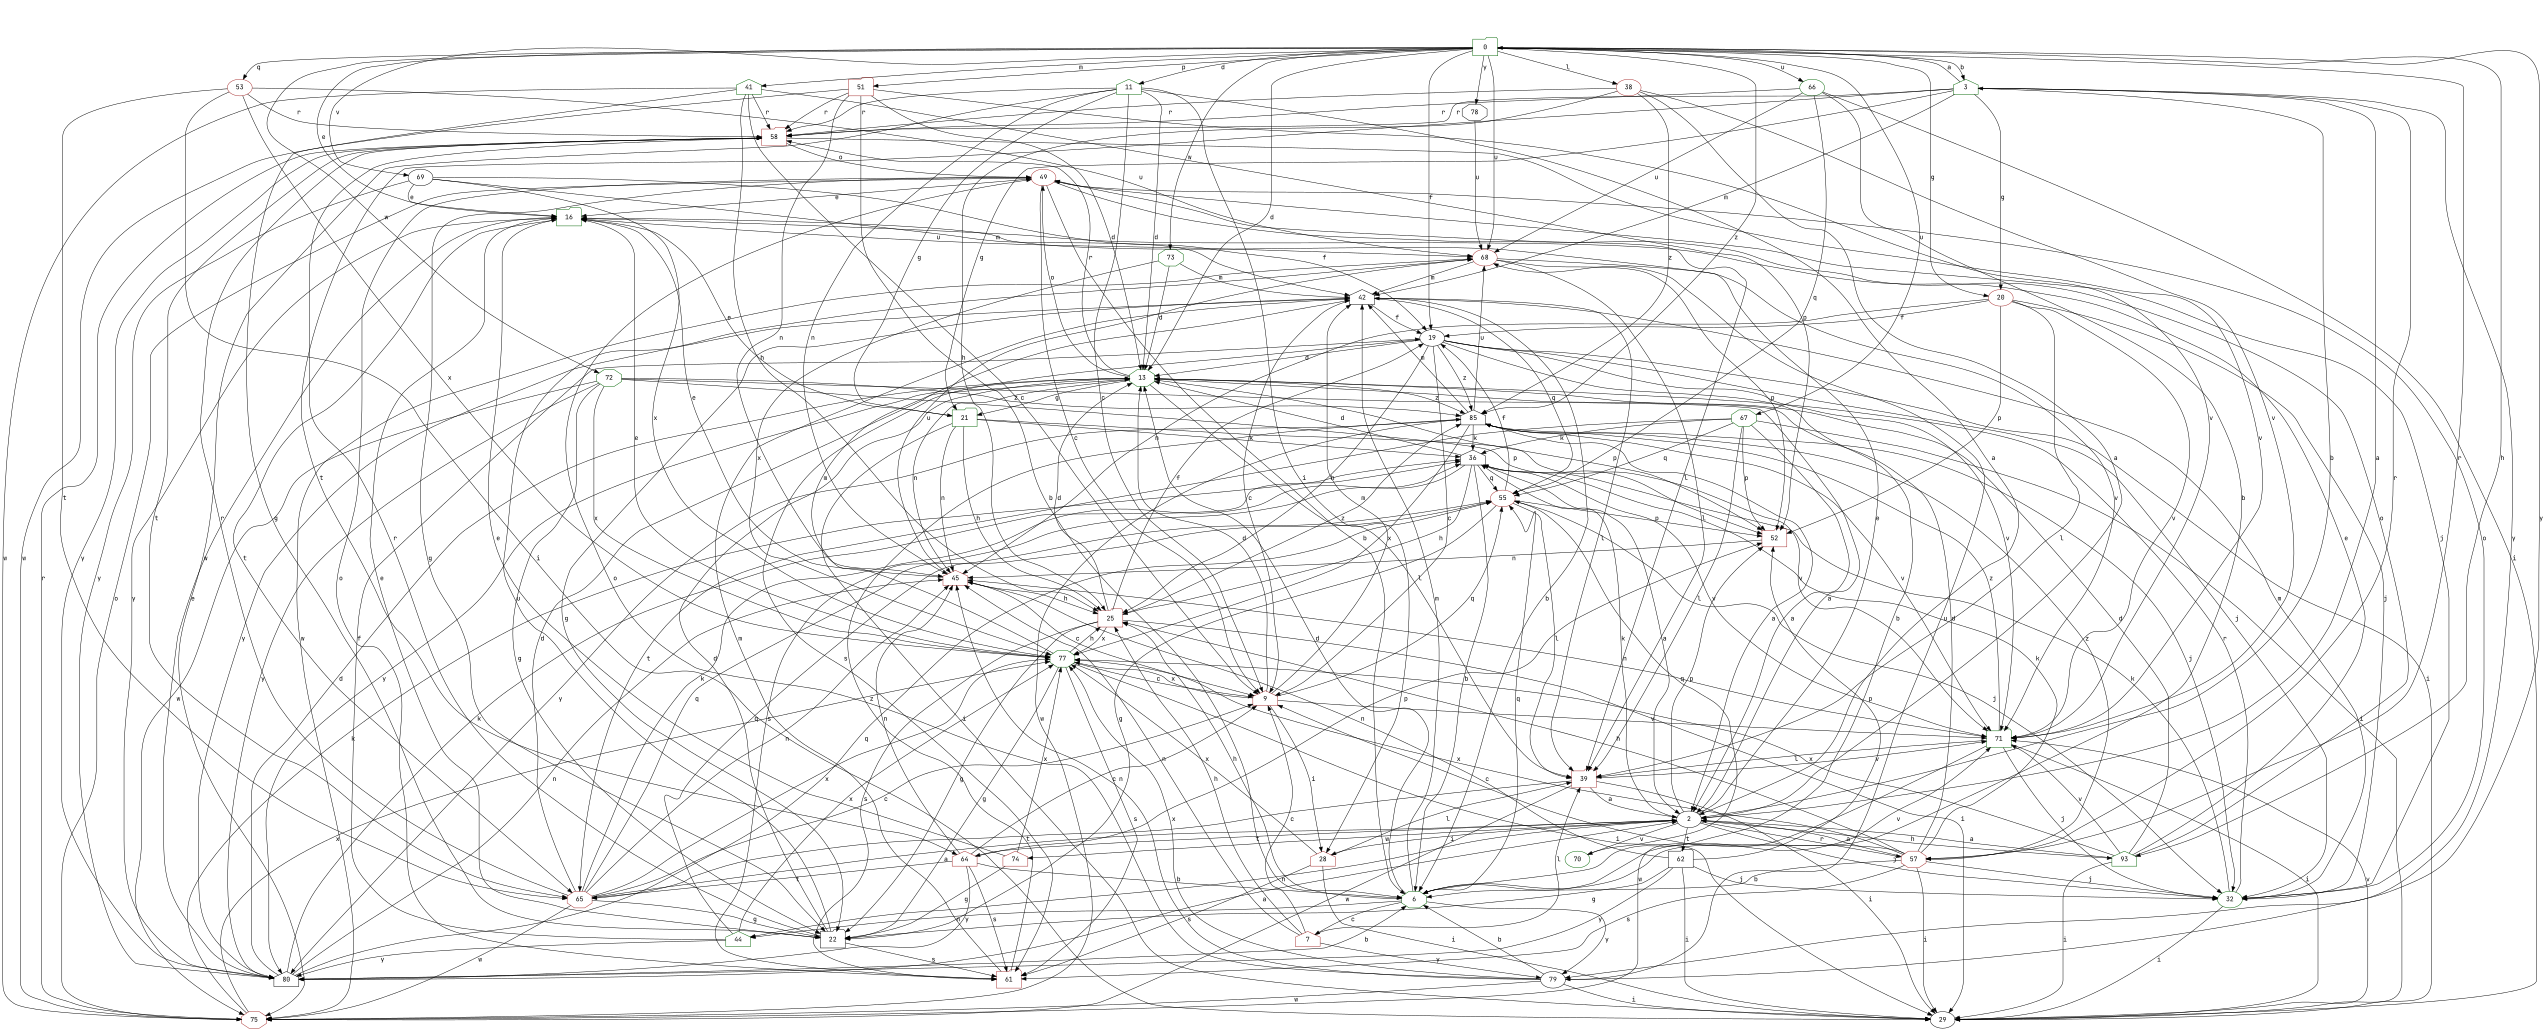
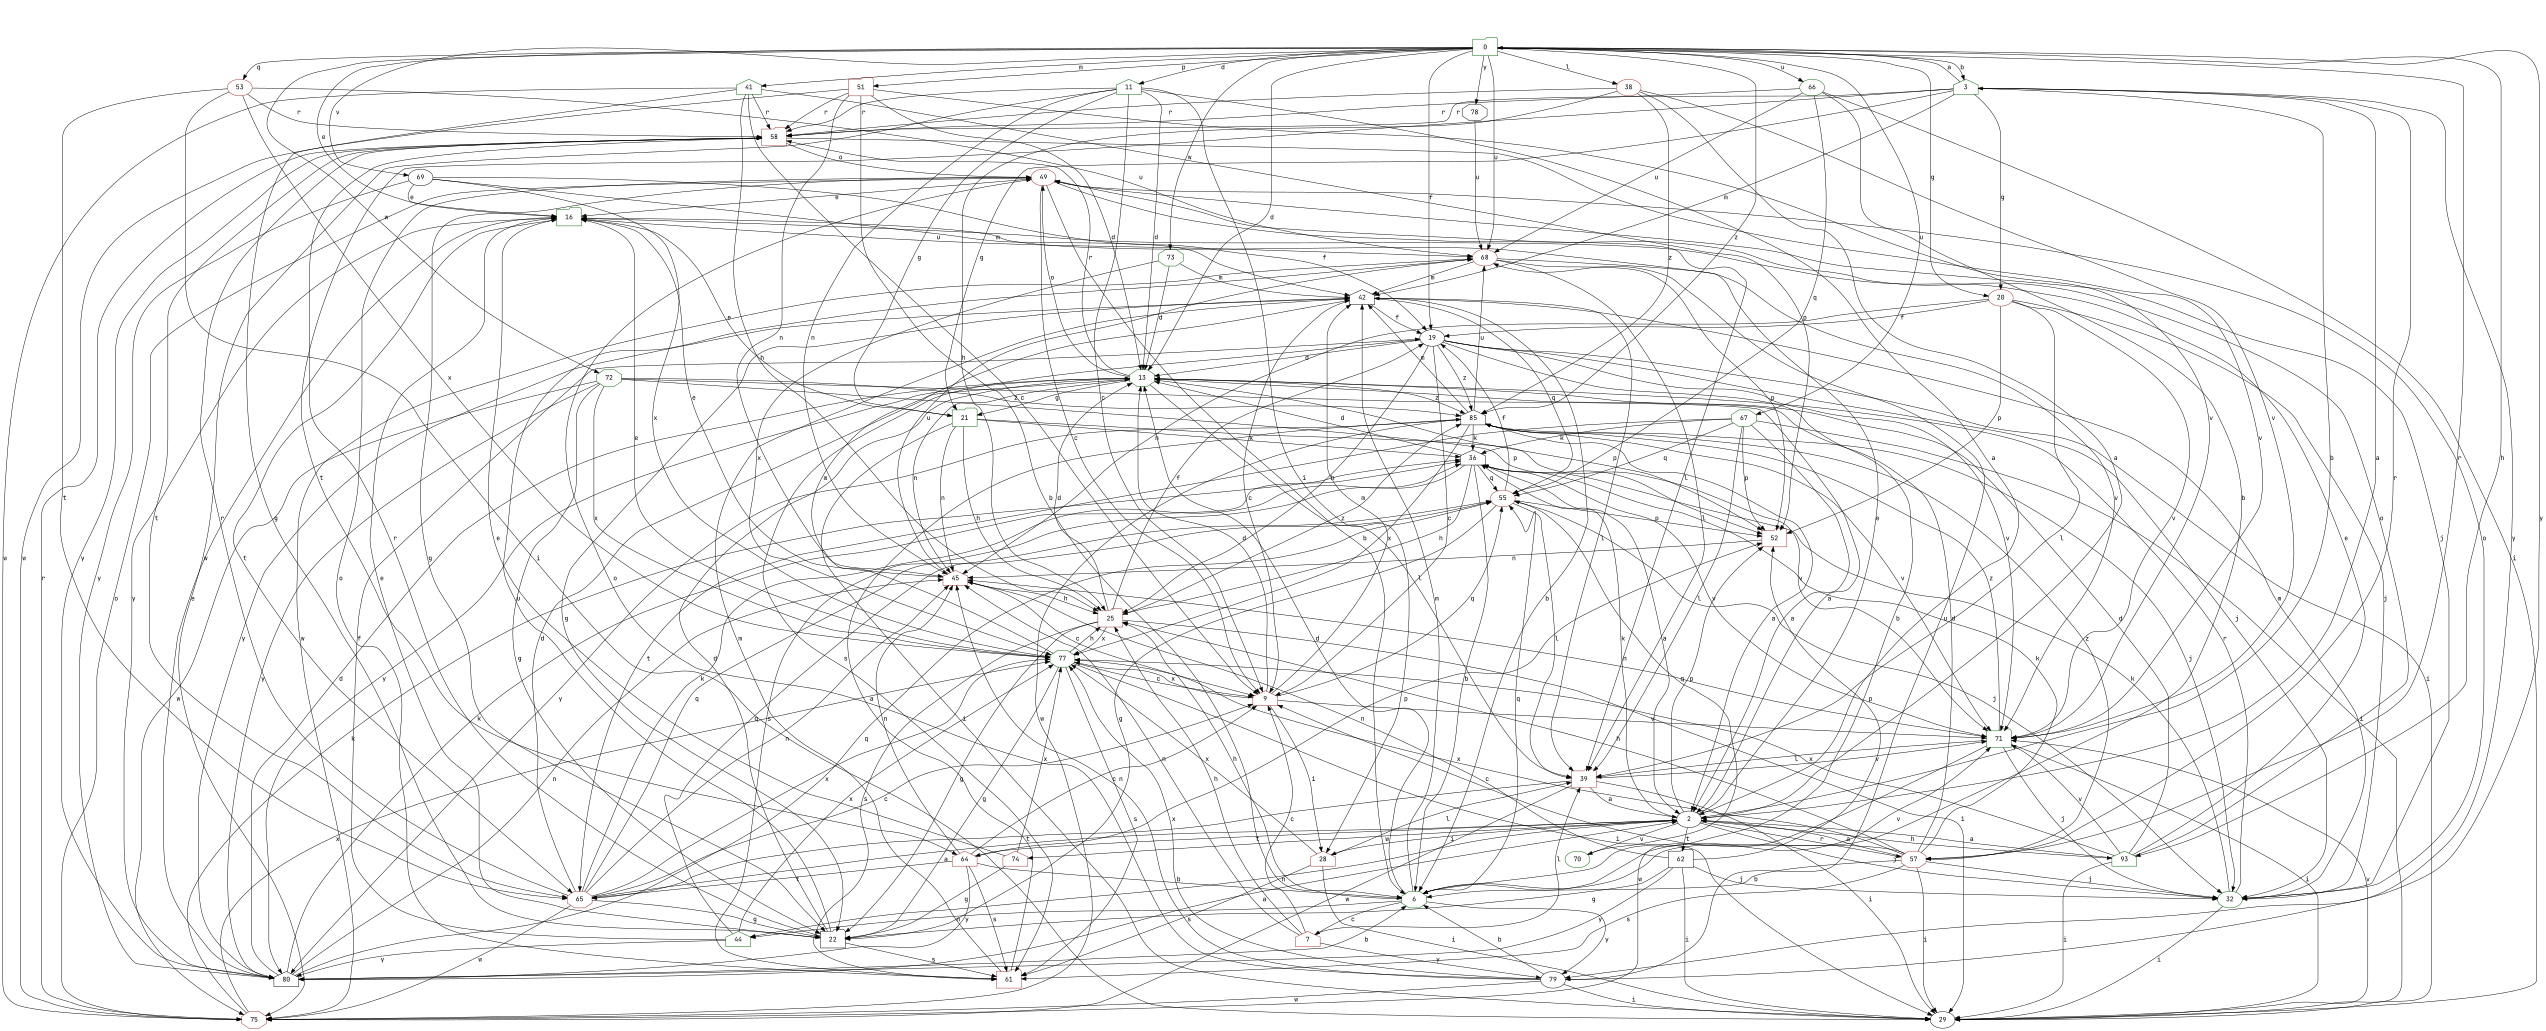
edge "61" -> "85": label "z" -> "a"
